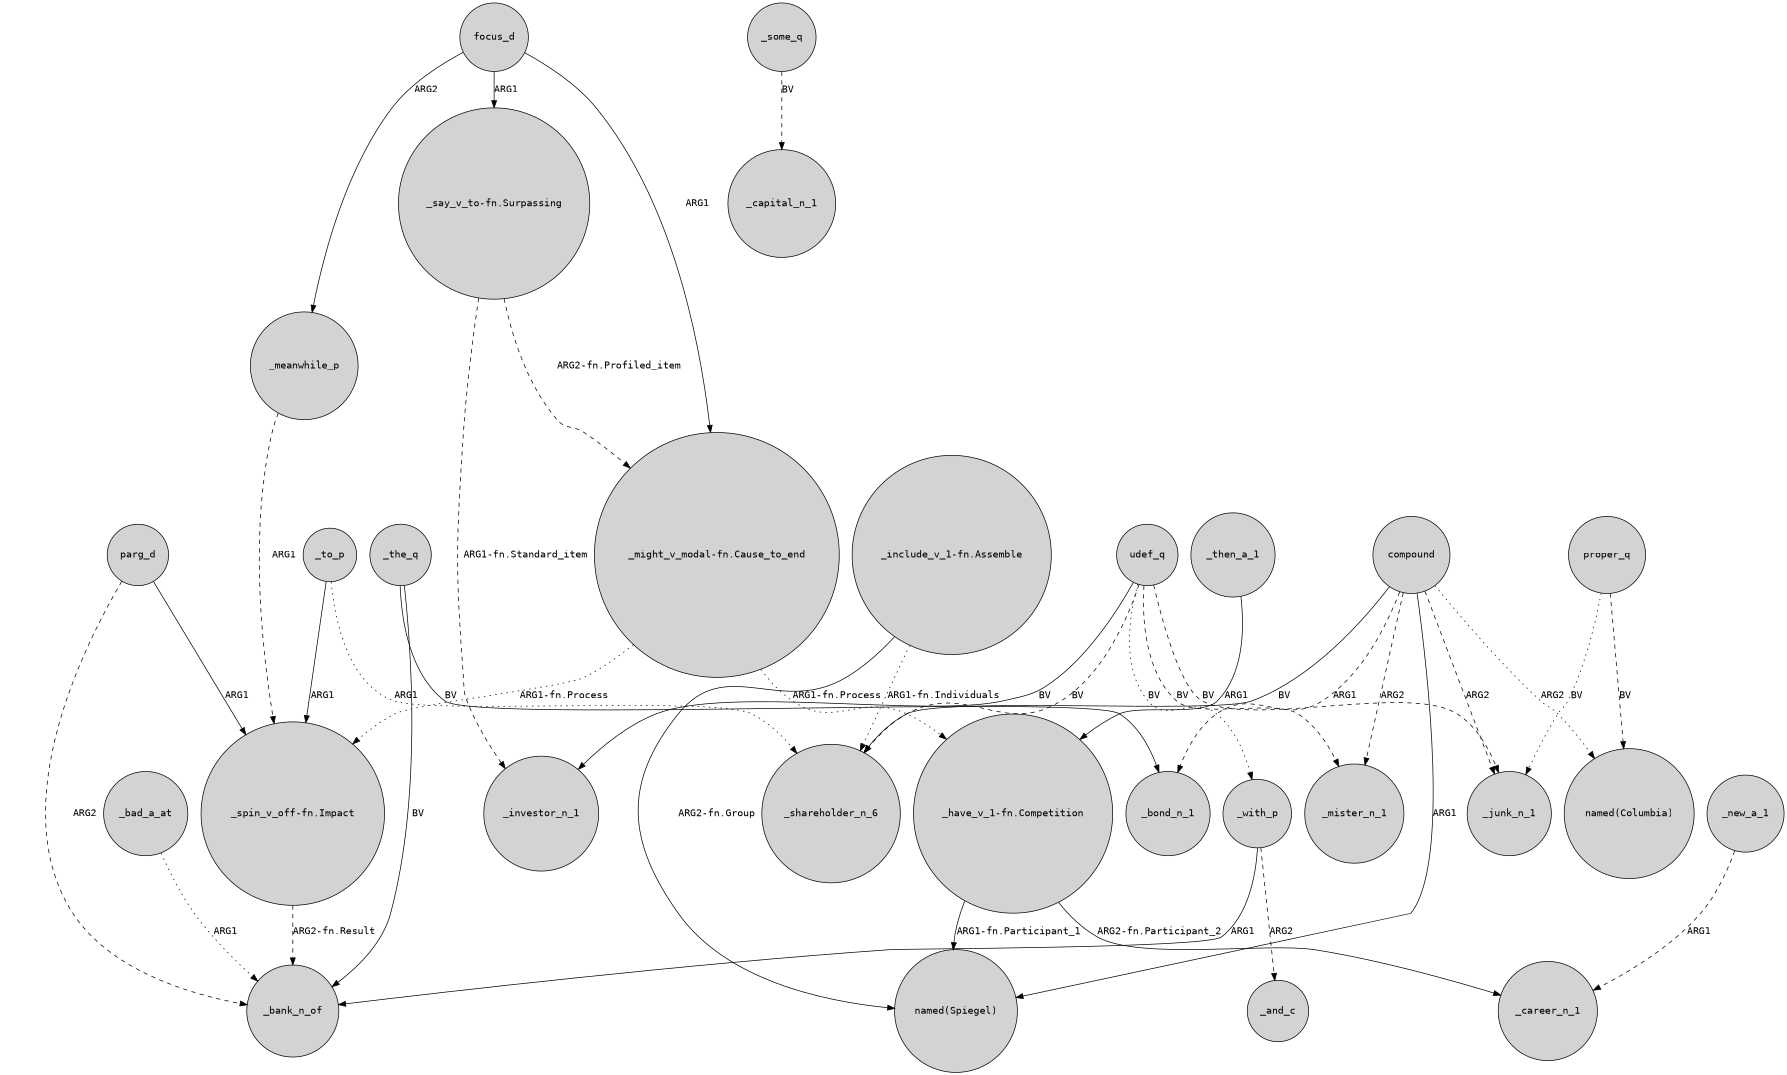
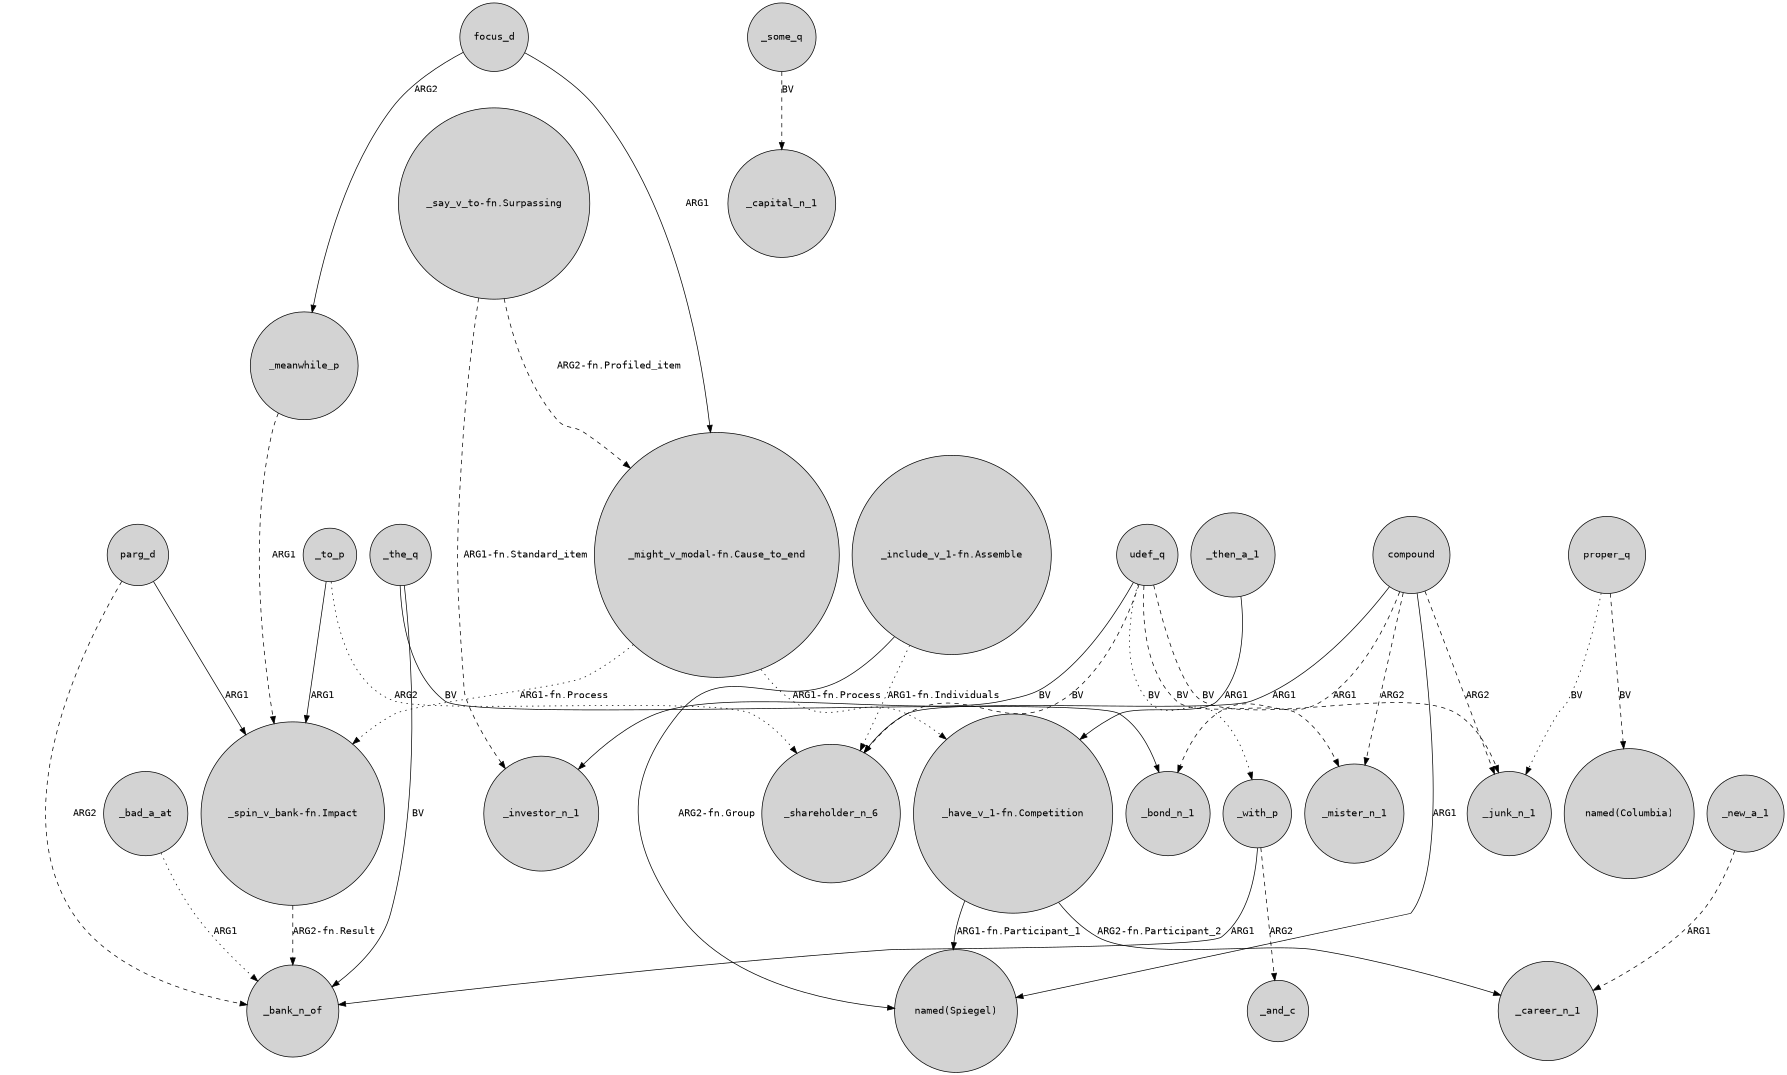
edge "focus_d" -> "_say_v_to-fn.Surpassing": removed, label "ARG1"
edge "compound" -> "named(Columbia)": removed, label "ARG2"
edge "_to_p" -> "_shareholder_n_6": label "ARG1" -> "ARG2"
edge "compound" -> "_shareholder_n_6": label "BV" -> "ARG1"
node "_spin_v_off-fn.Impact": label "_spin_v_off-fn.Impact" -> "_spin_v_bank-fn.Impact"
